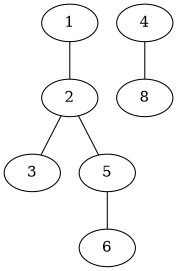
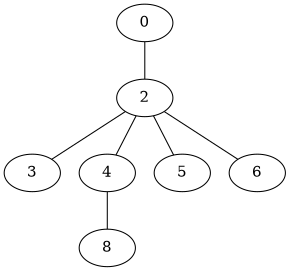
node "1": label "1" -> "0"
edge "2" -- "4": added
edge "5" -- "6": now "2" -- "6"
